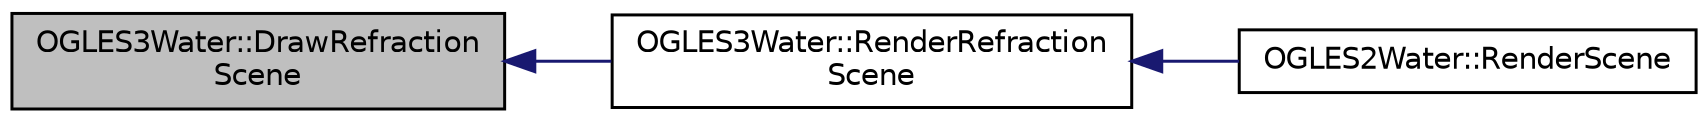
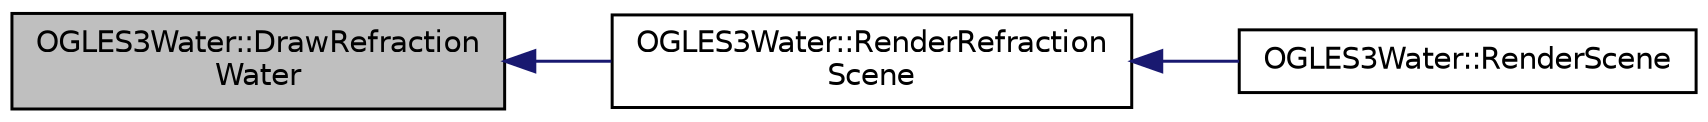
node "OGLES3Water::DrawRefraction Scene": label "OGLES3Water::DrawRefraction Scene" -> "OGLES3Water::DrawRefraction Water"
node "OGLES2Water::RenderScene": label "OGLES2Water::RenderScene" -> "OGLES3Water::RenderScene"
